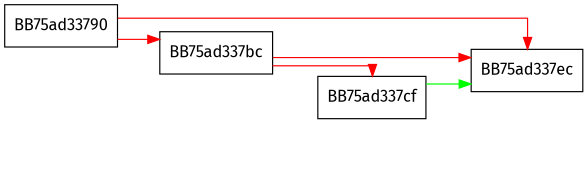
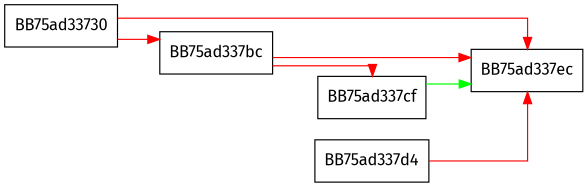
node "BB75ad33790": label "BB75ad33790" -> "BB75ad33730"
node "BB75ad337d4": added
